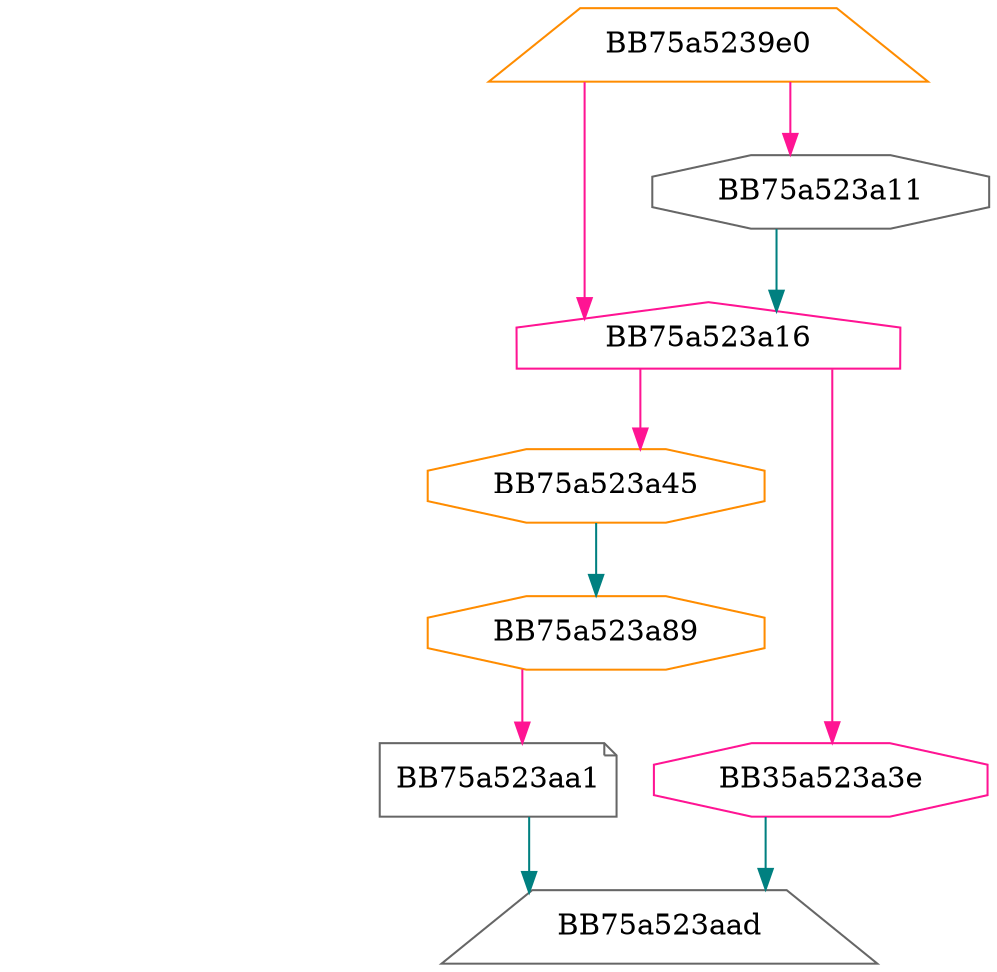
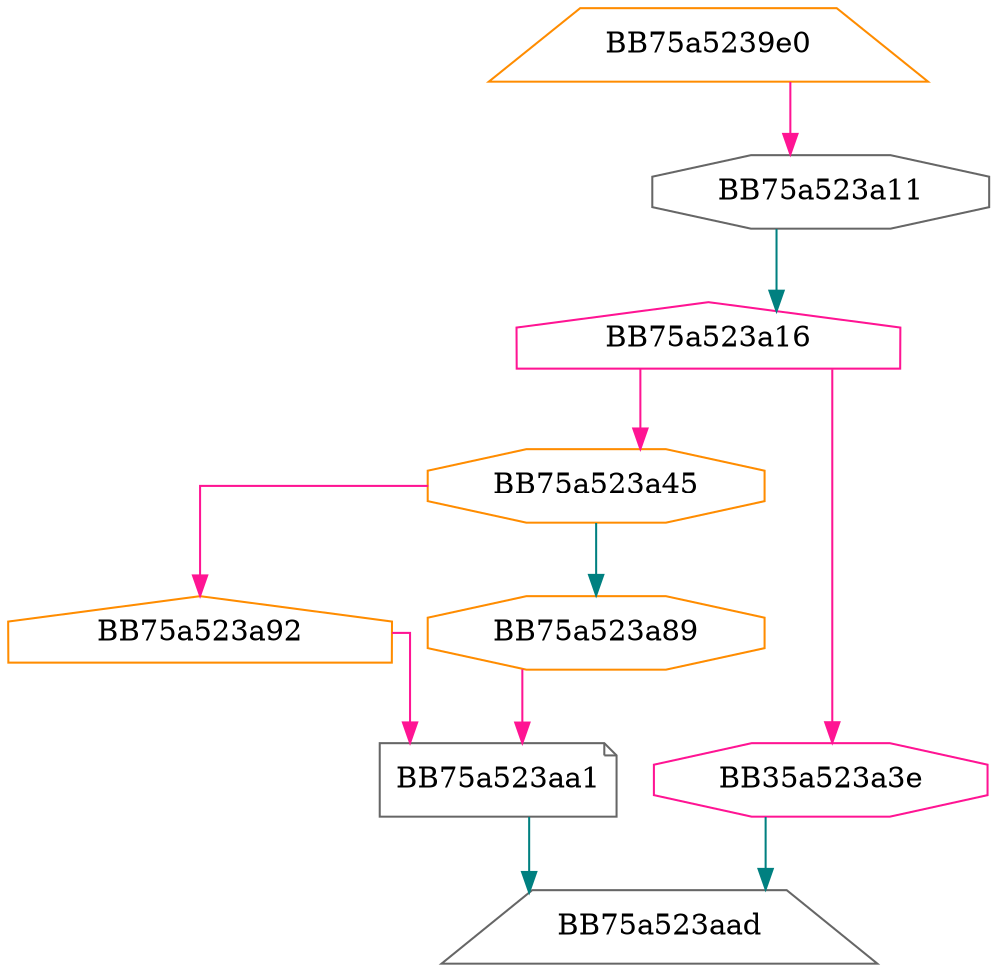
edge "BB75a5239e0" -> "BB75a523a16": removed
node "BB75a523a92": added
